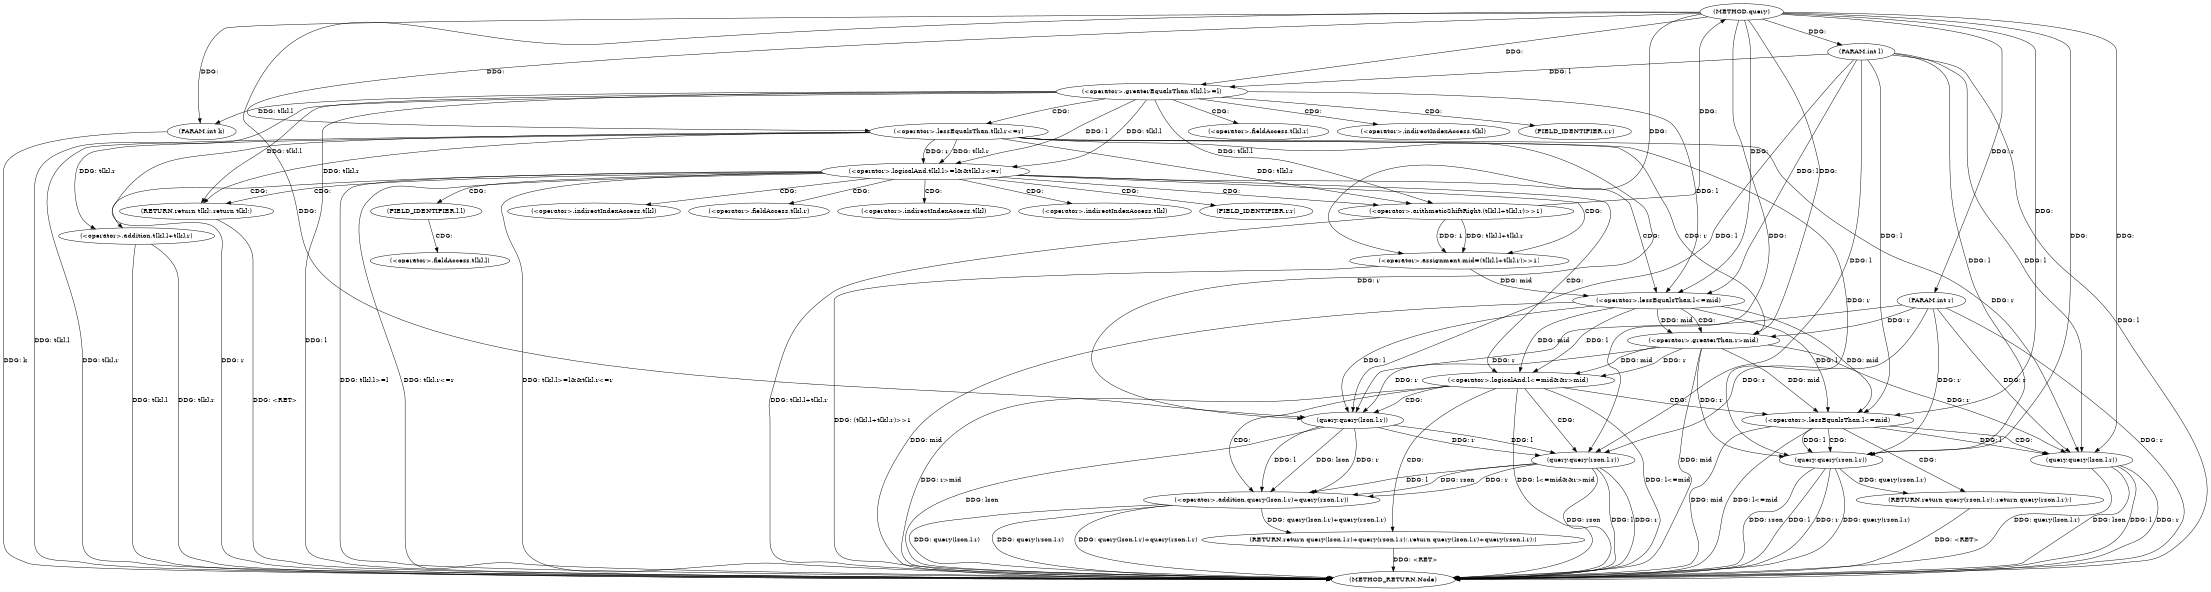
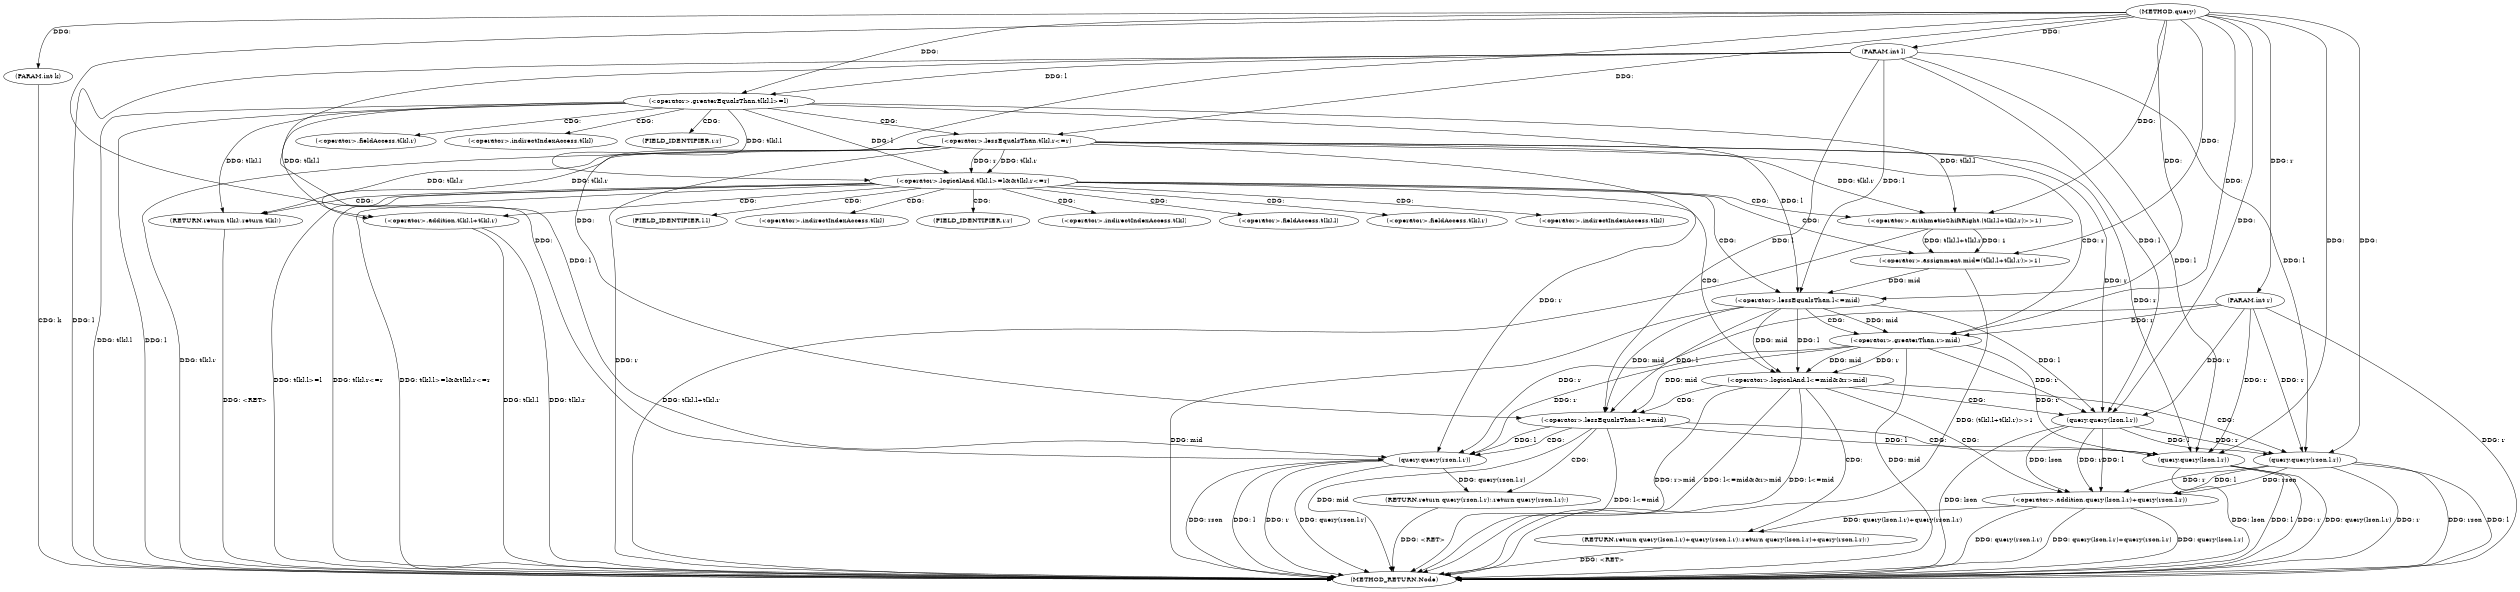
edge "(<operator>.greaterEqualsThan,t[k].l>=l)" -> "(PARAM,int k)": now "(<operator>.greaterEqualsThan,t[k].l>=l)" -> "(<operator>.addition,t[k].l+t[k].r)"
edge "(<operator>.arithmeticShiftRight,(t[k].l+t[k].r)>>1)" -> "(METHOD,query)": reversed
edge "(FIELD_IDENTIFIER,l,l)" -> "(<operator>.fieldAccess,t[k].l)": now "(<operator>.logicalAnd,t[k].l>=l&&t[k].r<=r)" -> "(<operator>.fieldAccess,t[k].l)"
edge "(PARAM,int k)" -> "(METHOD_RETURN,Node)": label "DDG: k" -> "CDG: k"
